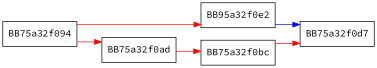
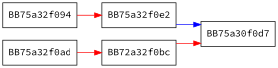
node "BB95a32f0e2": label "BB95a32f0e2" -> "BB75a32f0e2"
node "BB75a32f0d7": label "BB75a32f0d7" -> "BB75a30f0d7"
edge "BB75a32f094" -> "BB75a32f0ad": removed
node "BB75a32f0bc": label "BB75a32f0bc" -> "BB72a32f0bc"
